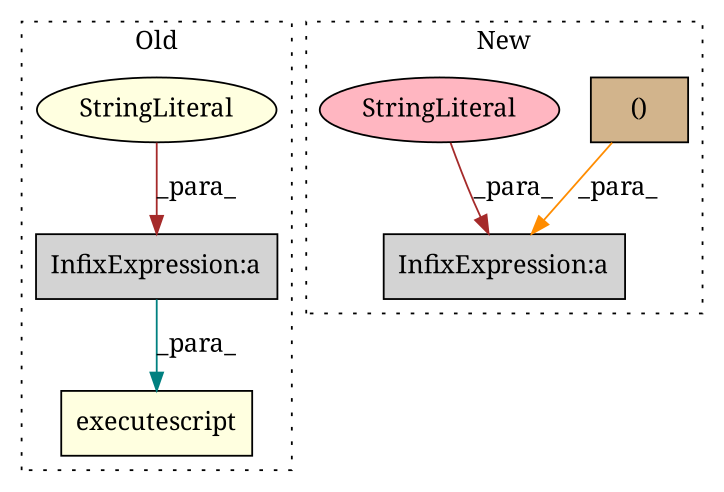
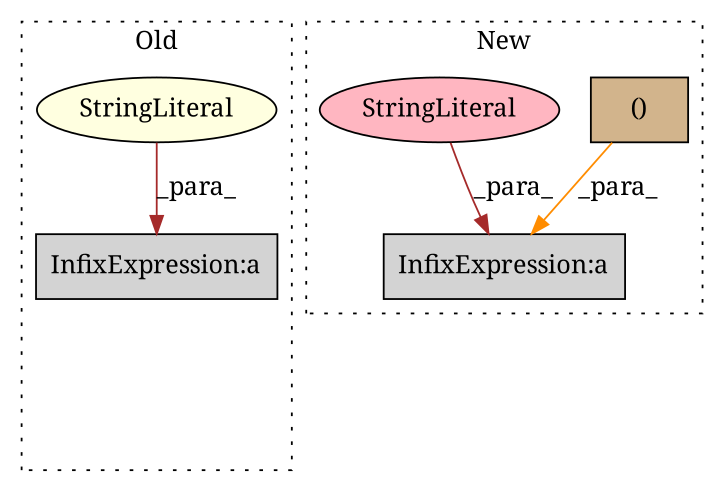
node "executescript": removed
